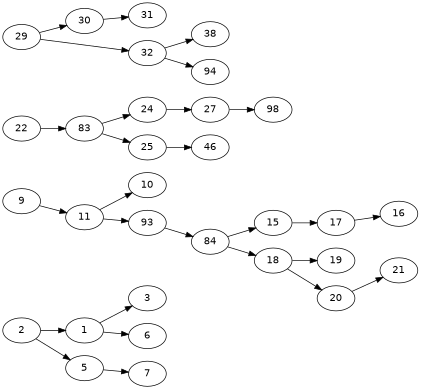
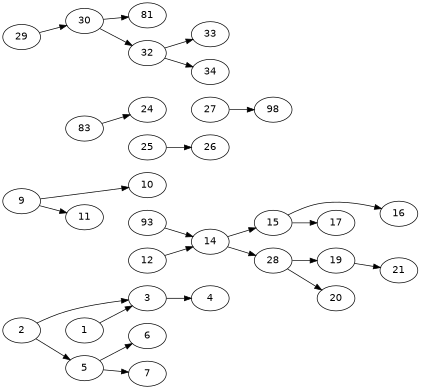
node "31": label "31" -> "81"
node "38": label "38" -> "33"
edge "29" -> "32": now "30" -> "32"
node "94": label "94" -> "34"
edge "24" -> "27": removed
node "22": removed
edge "83" -> "25": removed
node "46": label "46" -> "26"
edge "11" -> "10": now "9" -> "10"
edge "17" -> "16": now "15" -> "16"
edge "11" -> "93": removed
node "84": label "84" -> "14"
node "12": added
node "18": label "18" -> "28"
edge "20" -> "21": now "19" -> "21"
node "4": added
edge "2" -> "1": now "2" -> "3"
edge "1" -> "6": now "5" -> "6"
